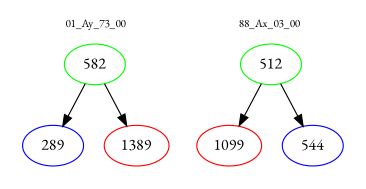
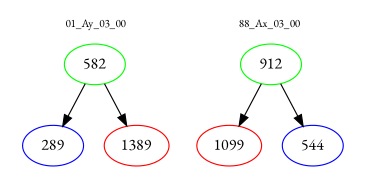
cluster "01_Ay_73_00": label "01_Ay_73_00" -> "01_Ay_03_00"
node "512": label "512" -> "912"
